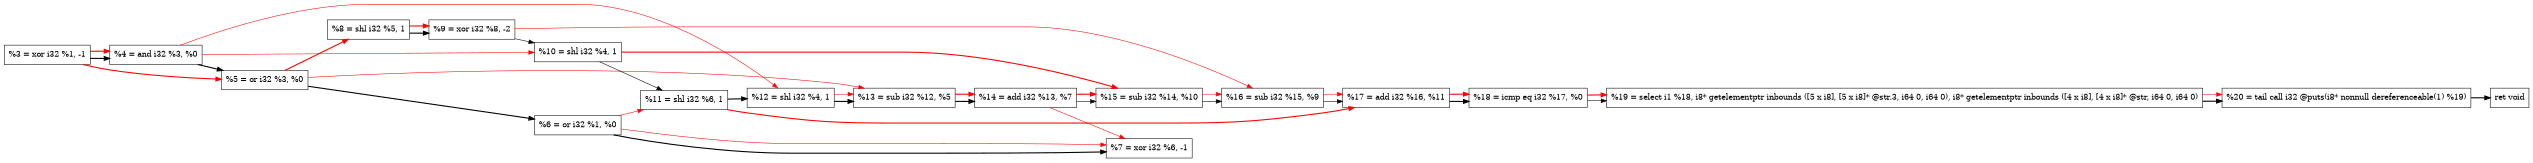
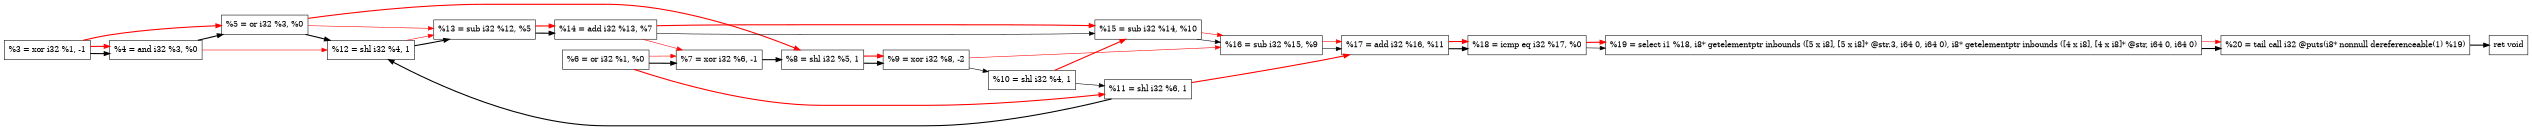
edge "%4 = and i32 %3, %0" -> "%10 = shl i32 %4, 1": removed
edge "%7 = xor i32 %6, -1" -> "%8 = shl i32 %5, 1": added
edge "%5 = or i32 %3, %0" -> "%6 = or i32 %1, %0": now "%5 = or i32 %3, %0" -> "%12 = shl i32 %4, 1"
edge "%6 = or i32 %1, %0" -> "%11 = shl i32 %6, 1": style solid -> bold
